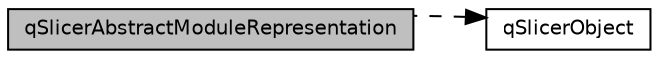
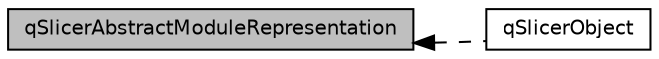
edge "qSlicerAbstractModuleRepresentation" -> "qSlicerObject": reversed
